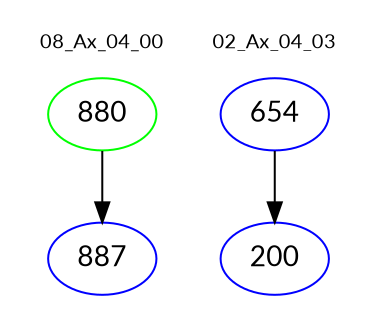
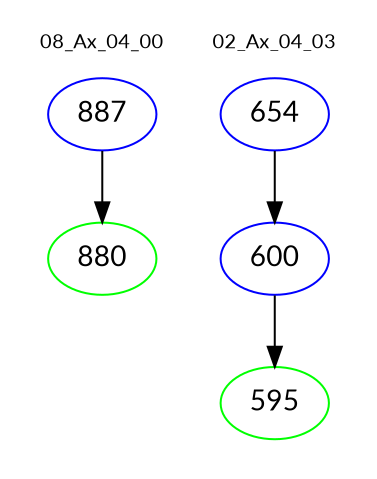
edge "880" -> "887": reversed
node "200": label "200" -> "600"
node "595": added
